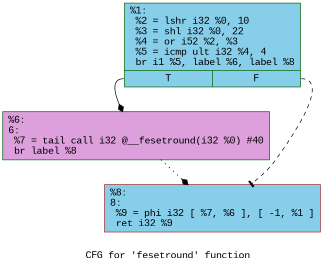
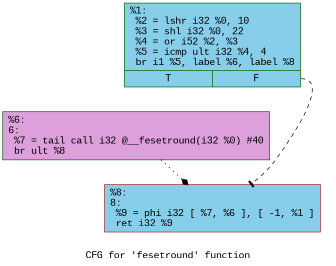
edge "%1:" -> "%6:": removed
node "%6:": text "br label %8" -> "br ult %8"
